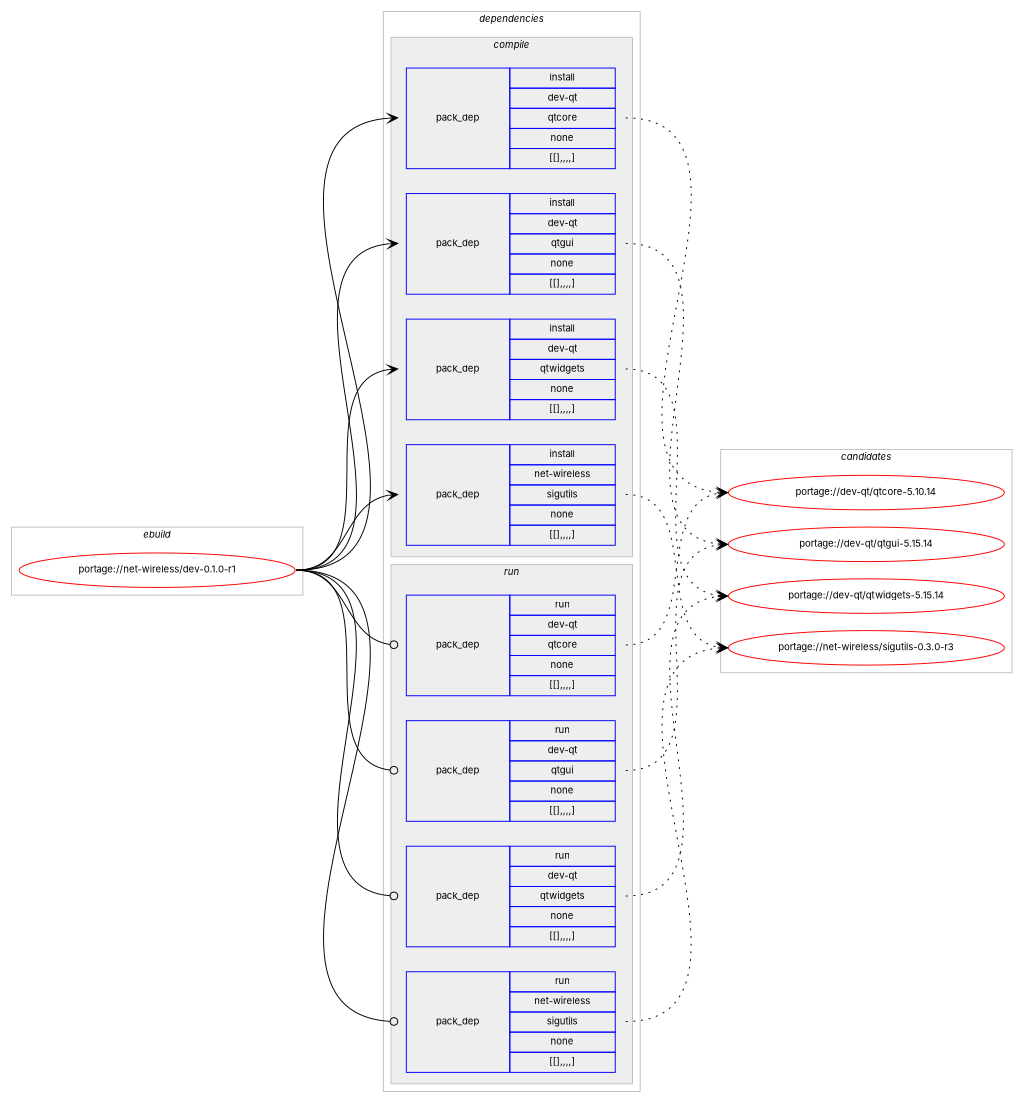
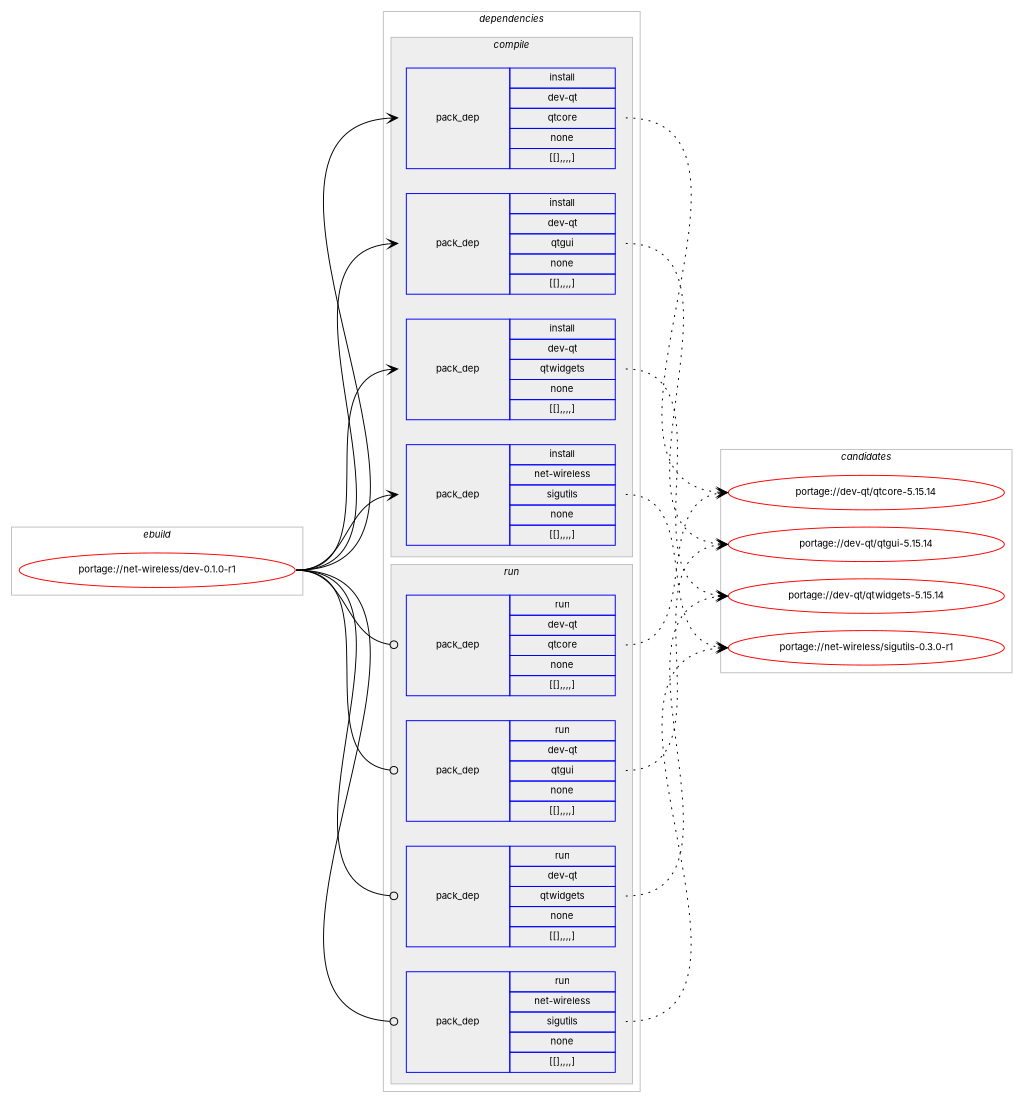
node "portage://dev-qt/qtcore-5.10.14": label "portage://dev-qt/qtcore-5.10.14" -> "portage://dev-qt/qtcore-5.15.14"
node "portage://net-wireless/sigutils-0.3.0-r3": label "portage://net-wireless/sigutils-0.3.0-r3" -> "portage://net-wireless/sigutils-0.3.0-r1"
